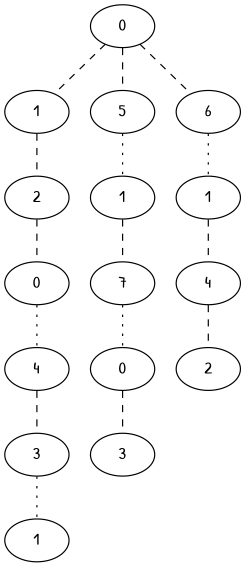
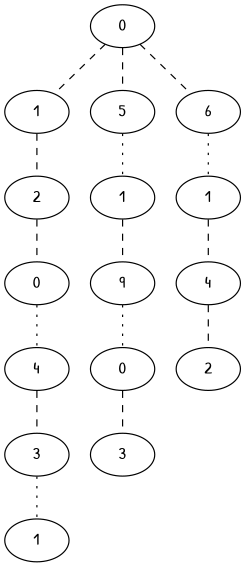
node "7": label "7" -> "9"
